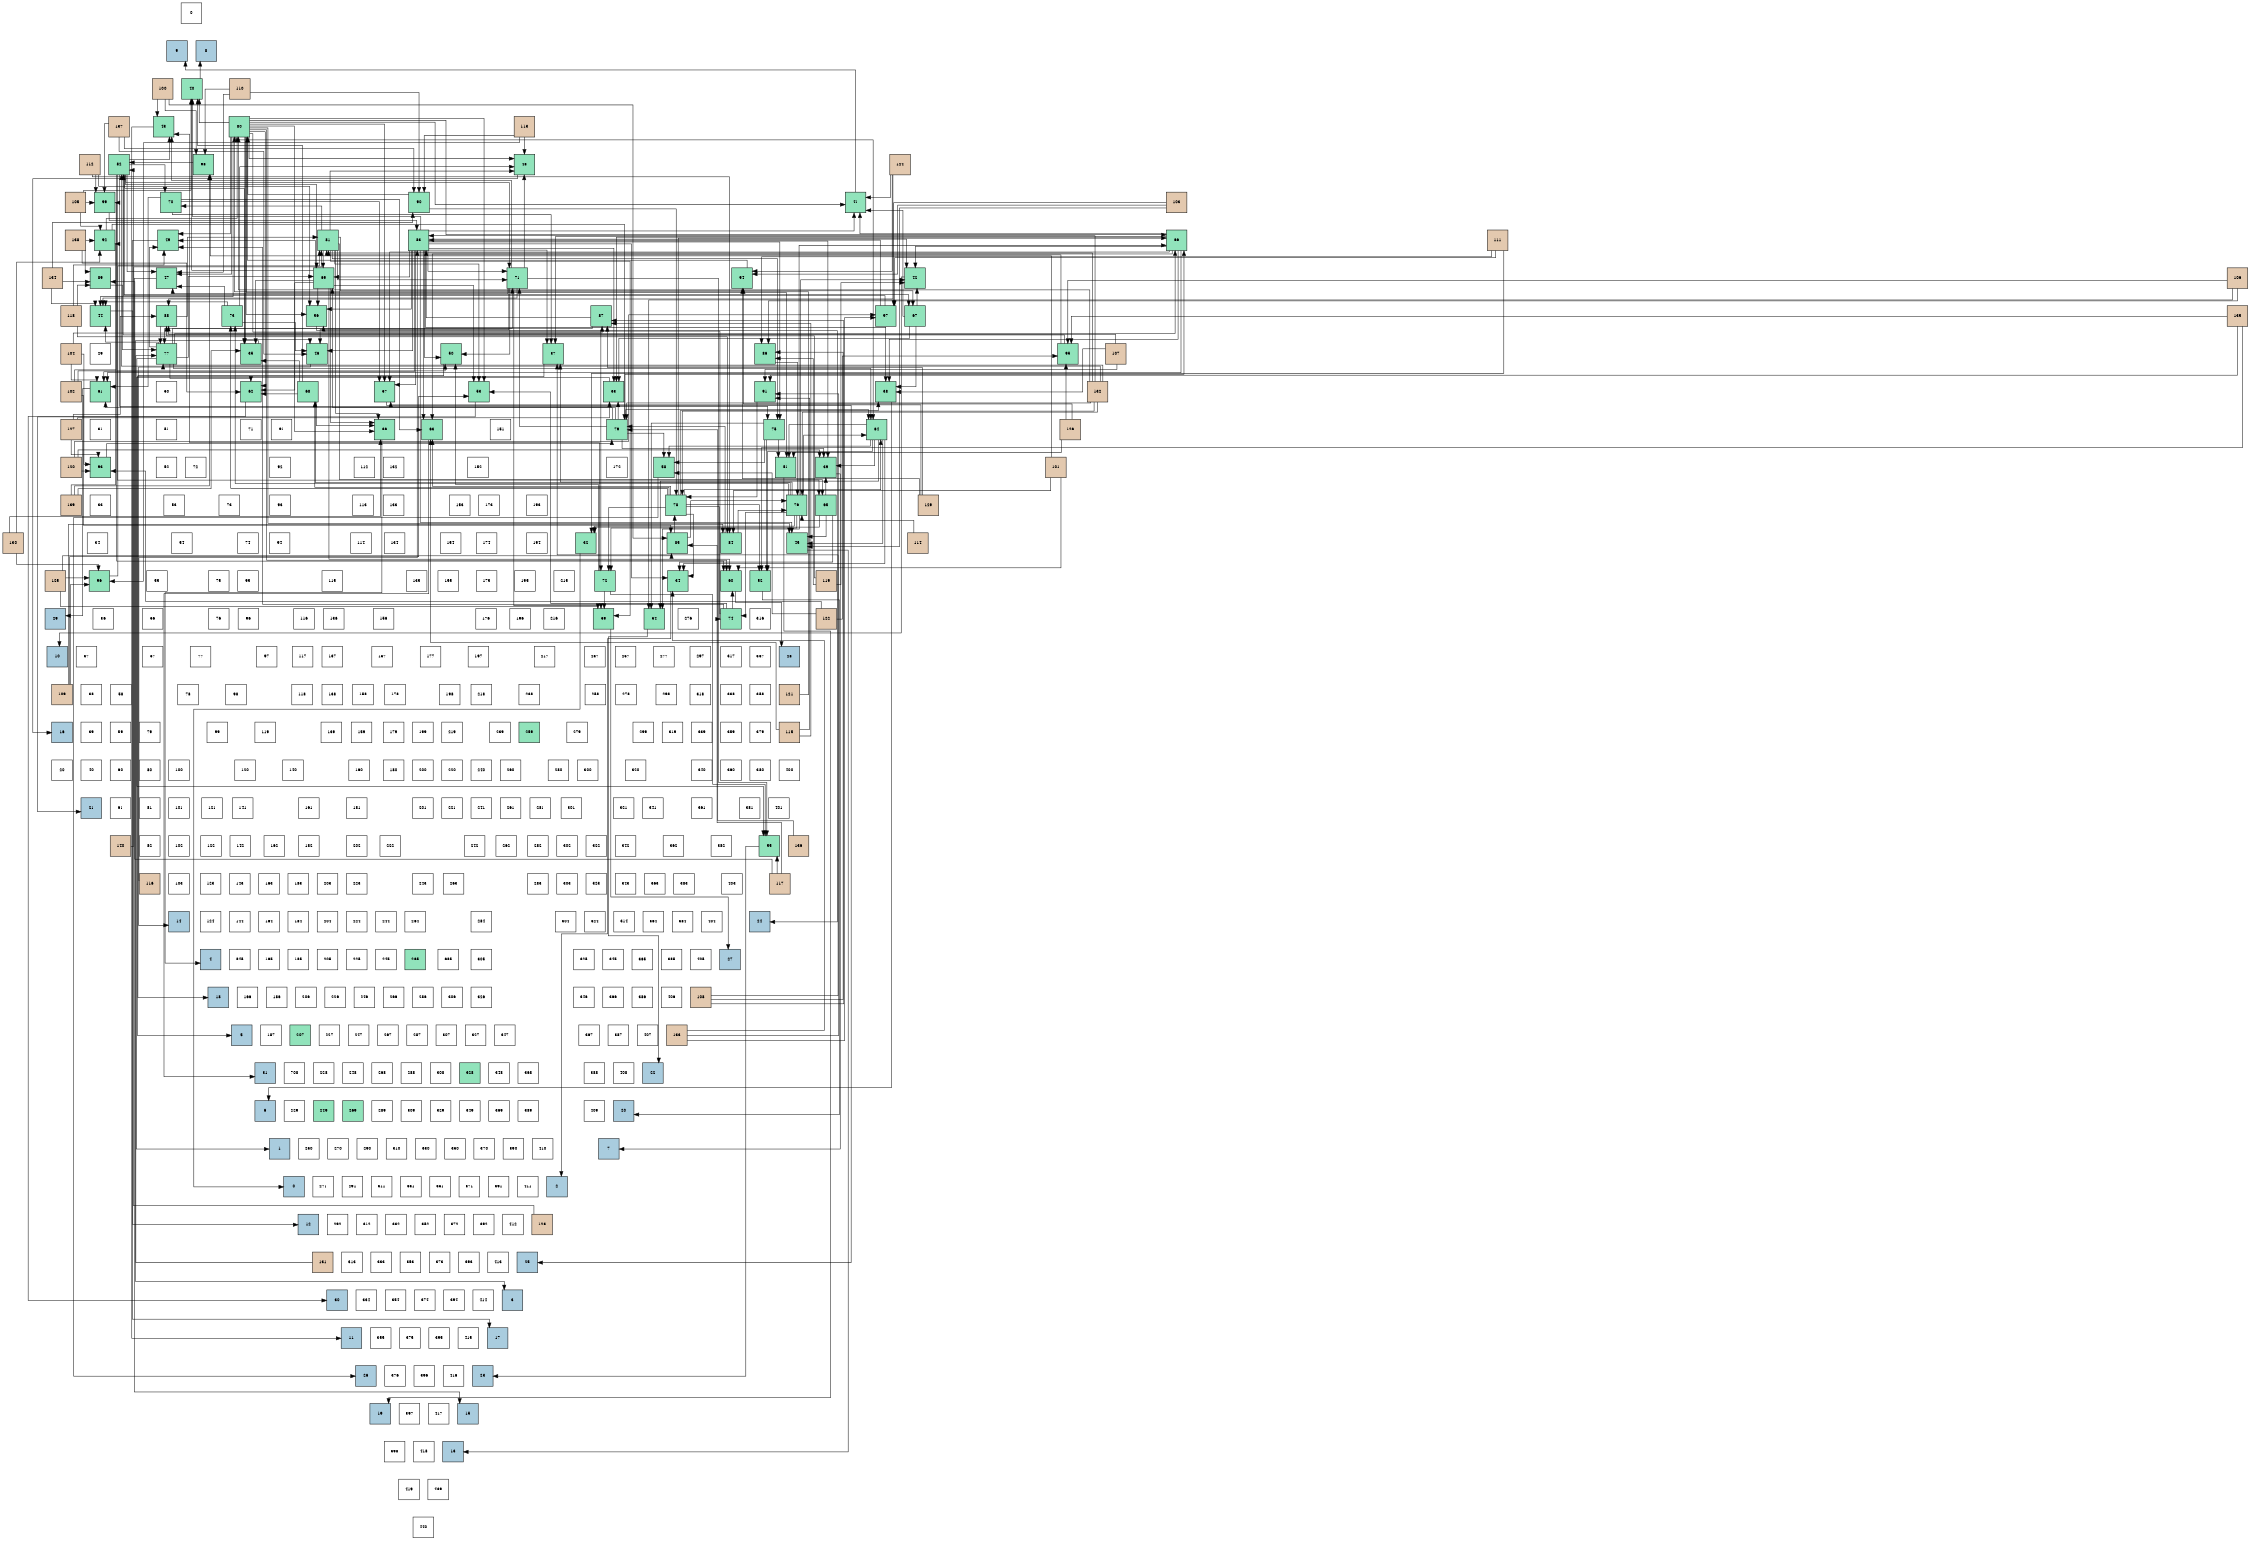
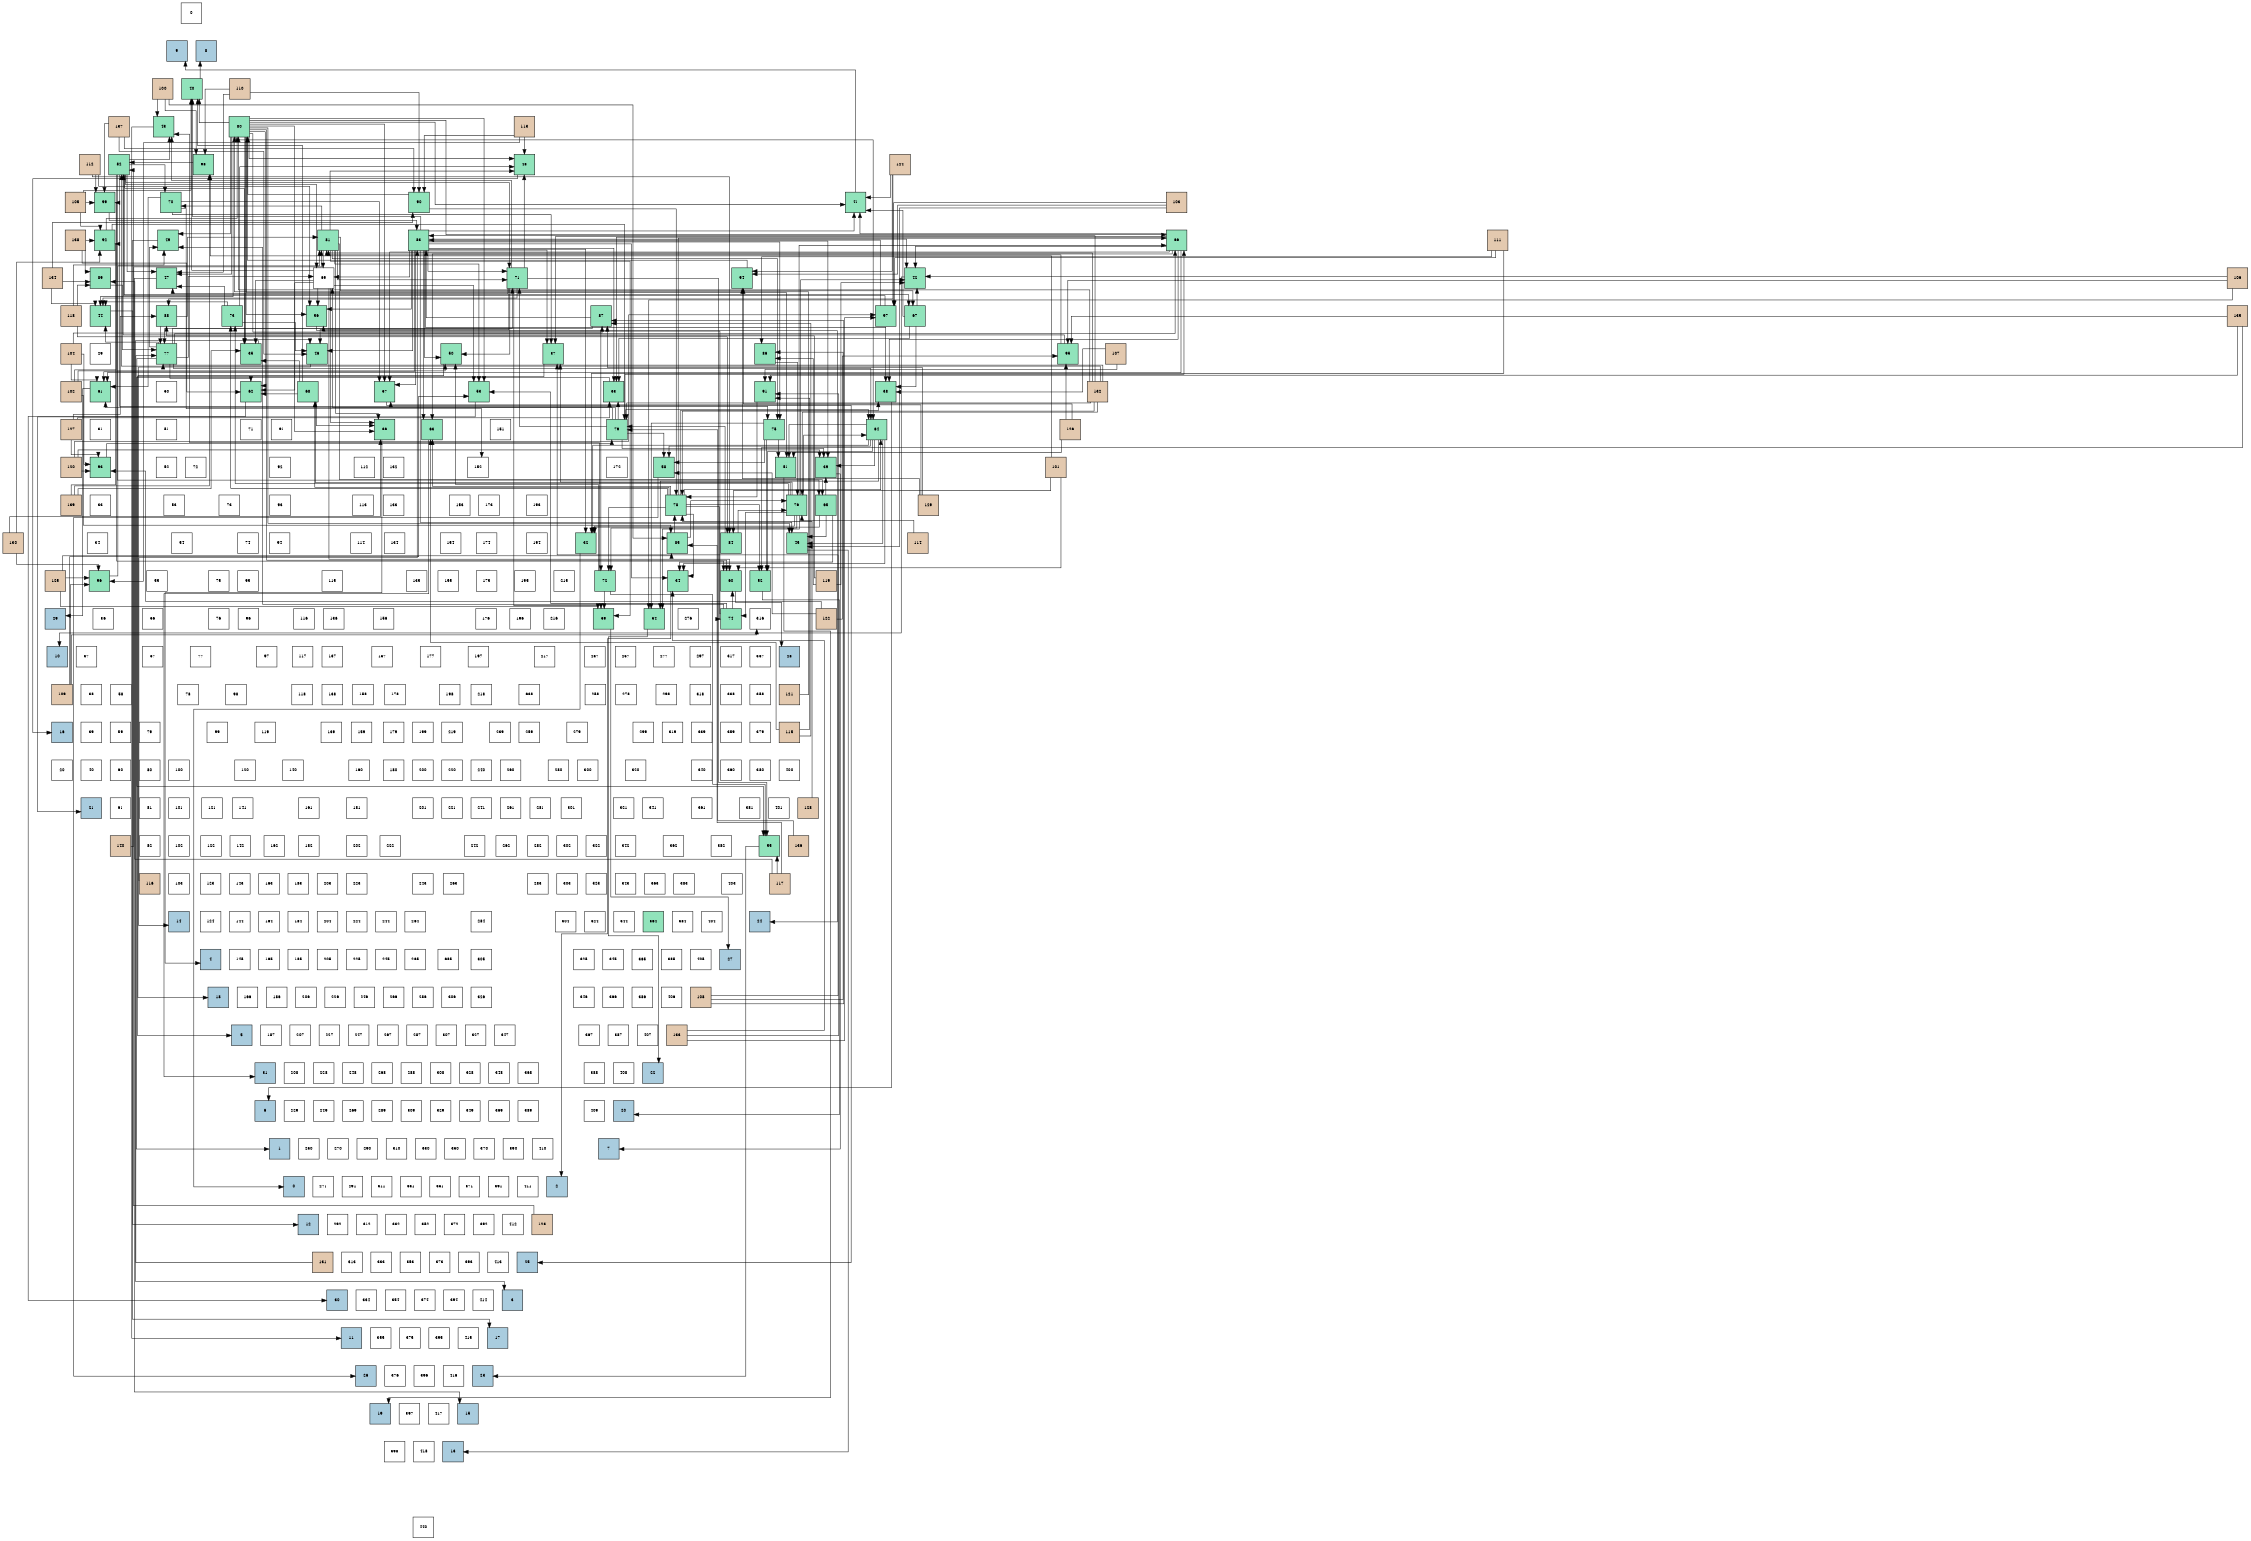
edge "70" -> "63": now "70" -> "152"
edge "69" -> "49": removed
node "69": fillcolor #91e3bb -> #ffffff
edge "106" -> "86": now "106" -> "42"
edge "83" -> "32": added
edge "107" -> "88": removed
edge "64" -> "32": added
edge "109" -> "84": now "109" -> "316"
node "238": label "238" -> "638"
node "259": fillcolor #91e3bb -> #ffffff
node "128": added
node "314": label "314" -> "344"
node "364": fillcolor #ffffff -> #91e3bb
node "845": label "845" -> "145"
node "265": fillcolor #91e3bb -> #ffffff
node "207": fillcolor #91e3bb -> #ffffff
node "708": label "708" -> "208"
node "328": fillcolor #91e3bb -> #ffffff
node "249": fillcolor #91e3bb -> #ffffff
node "269": fillcolor #91e3bb -> #ffffff
node "419": removed
node "439": removed
